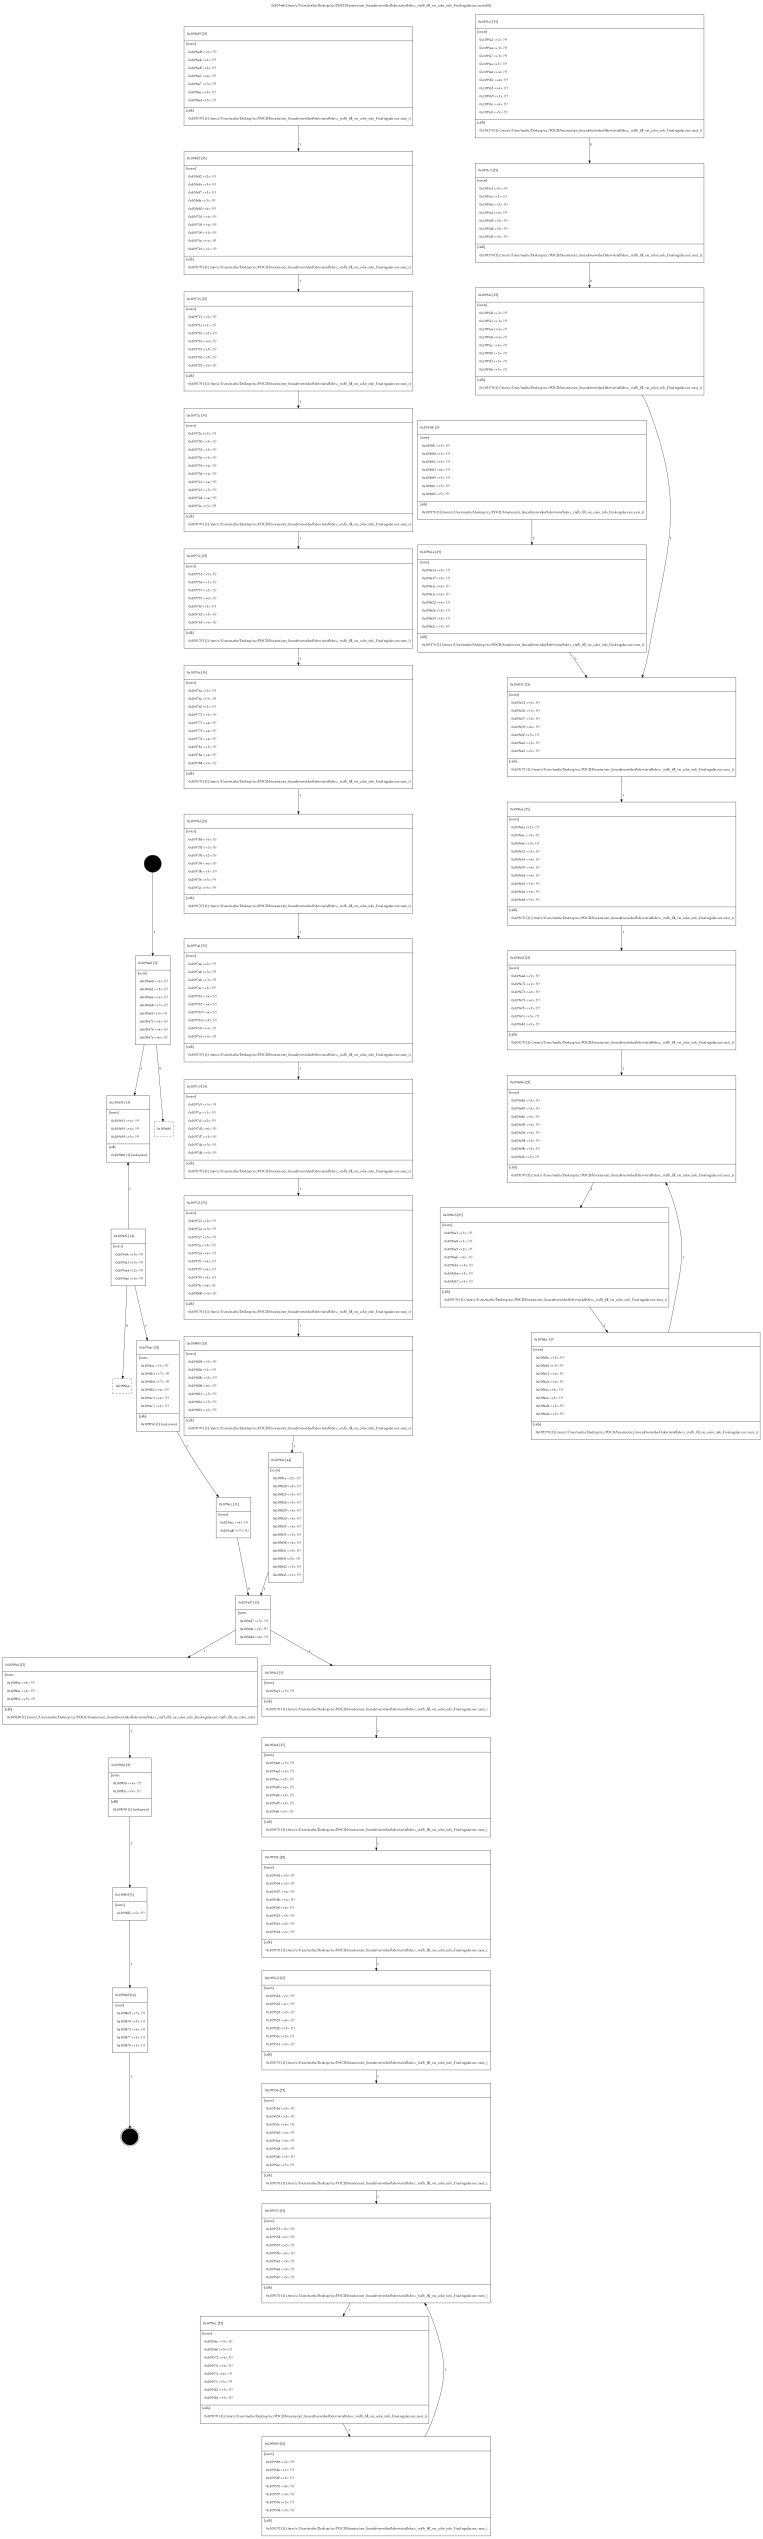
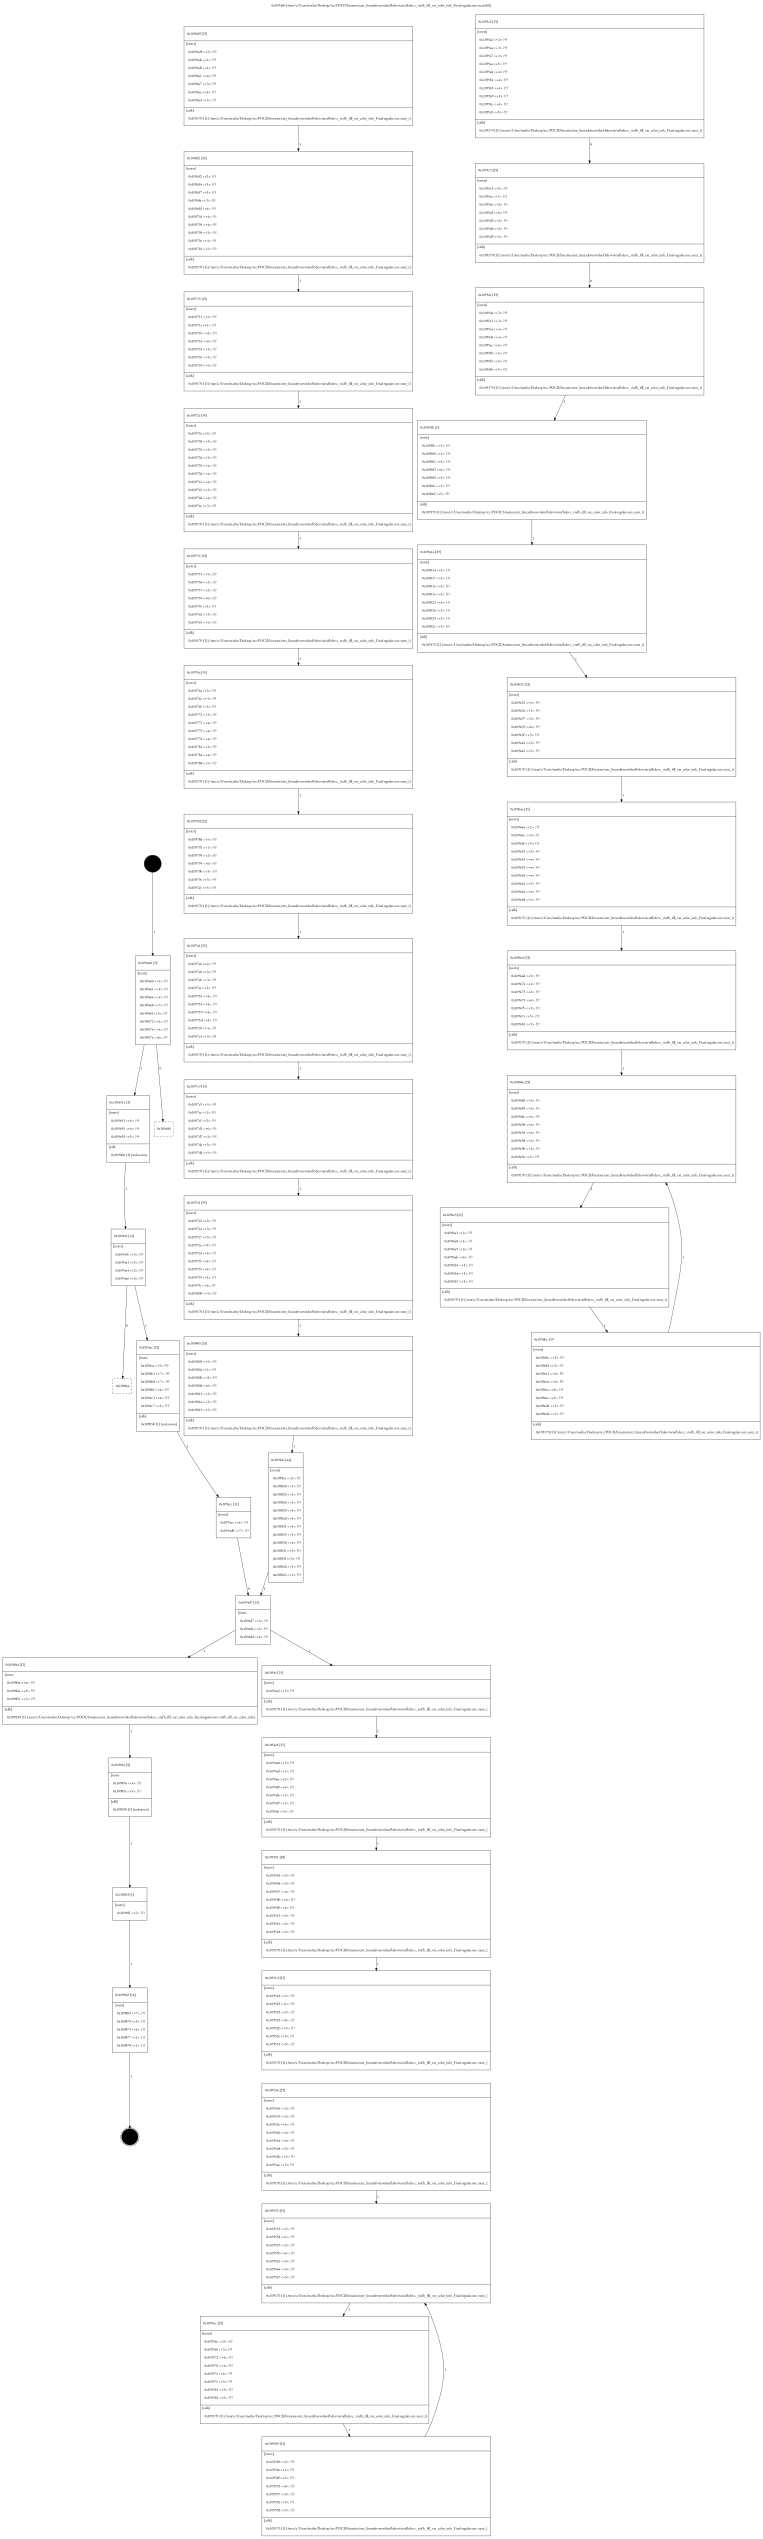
edge "0x1095de [29]" -> "0x109631 [25]": now "0x1095de [29]" -> "0x1095fb [25]"
edge "0x10949e [14]" -> "0x109491 [13]": reversed
edge "0x10951d [25]" -> "0x109536 [29]": removed, label "1"
